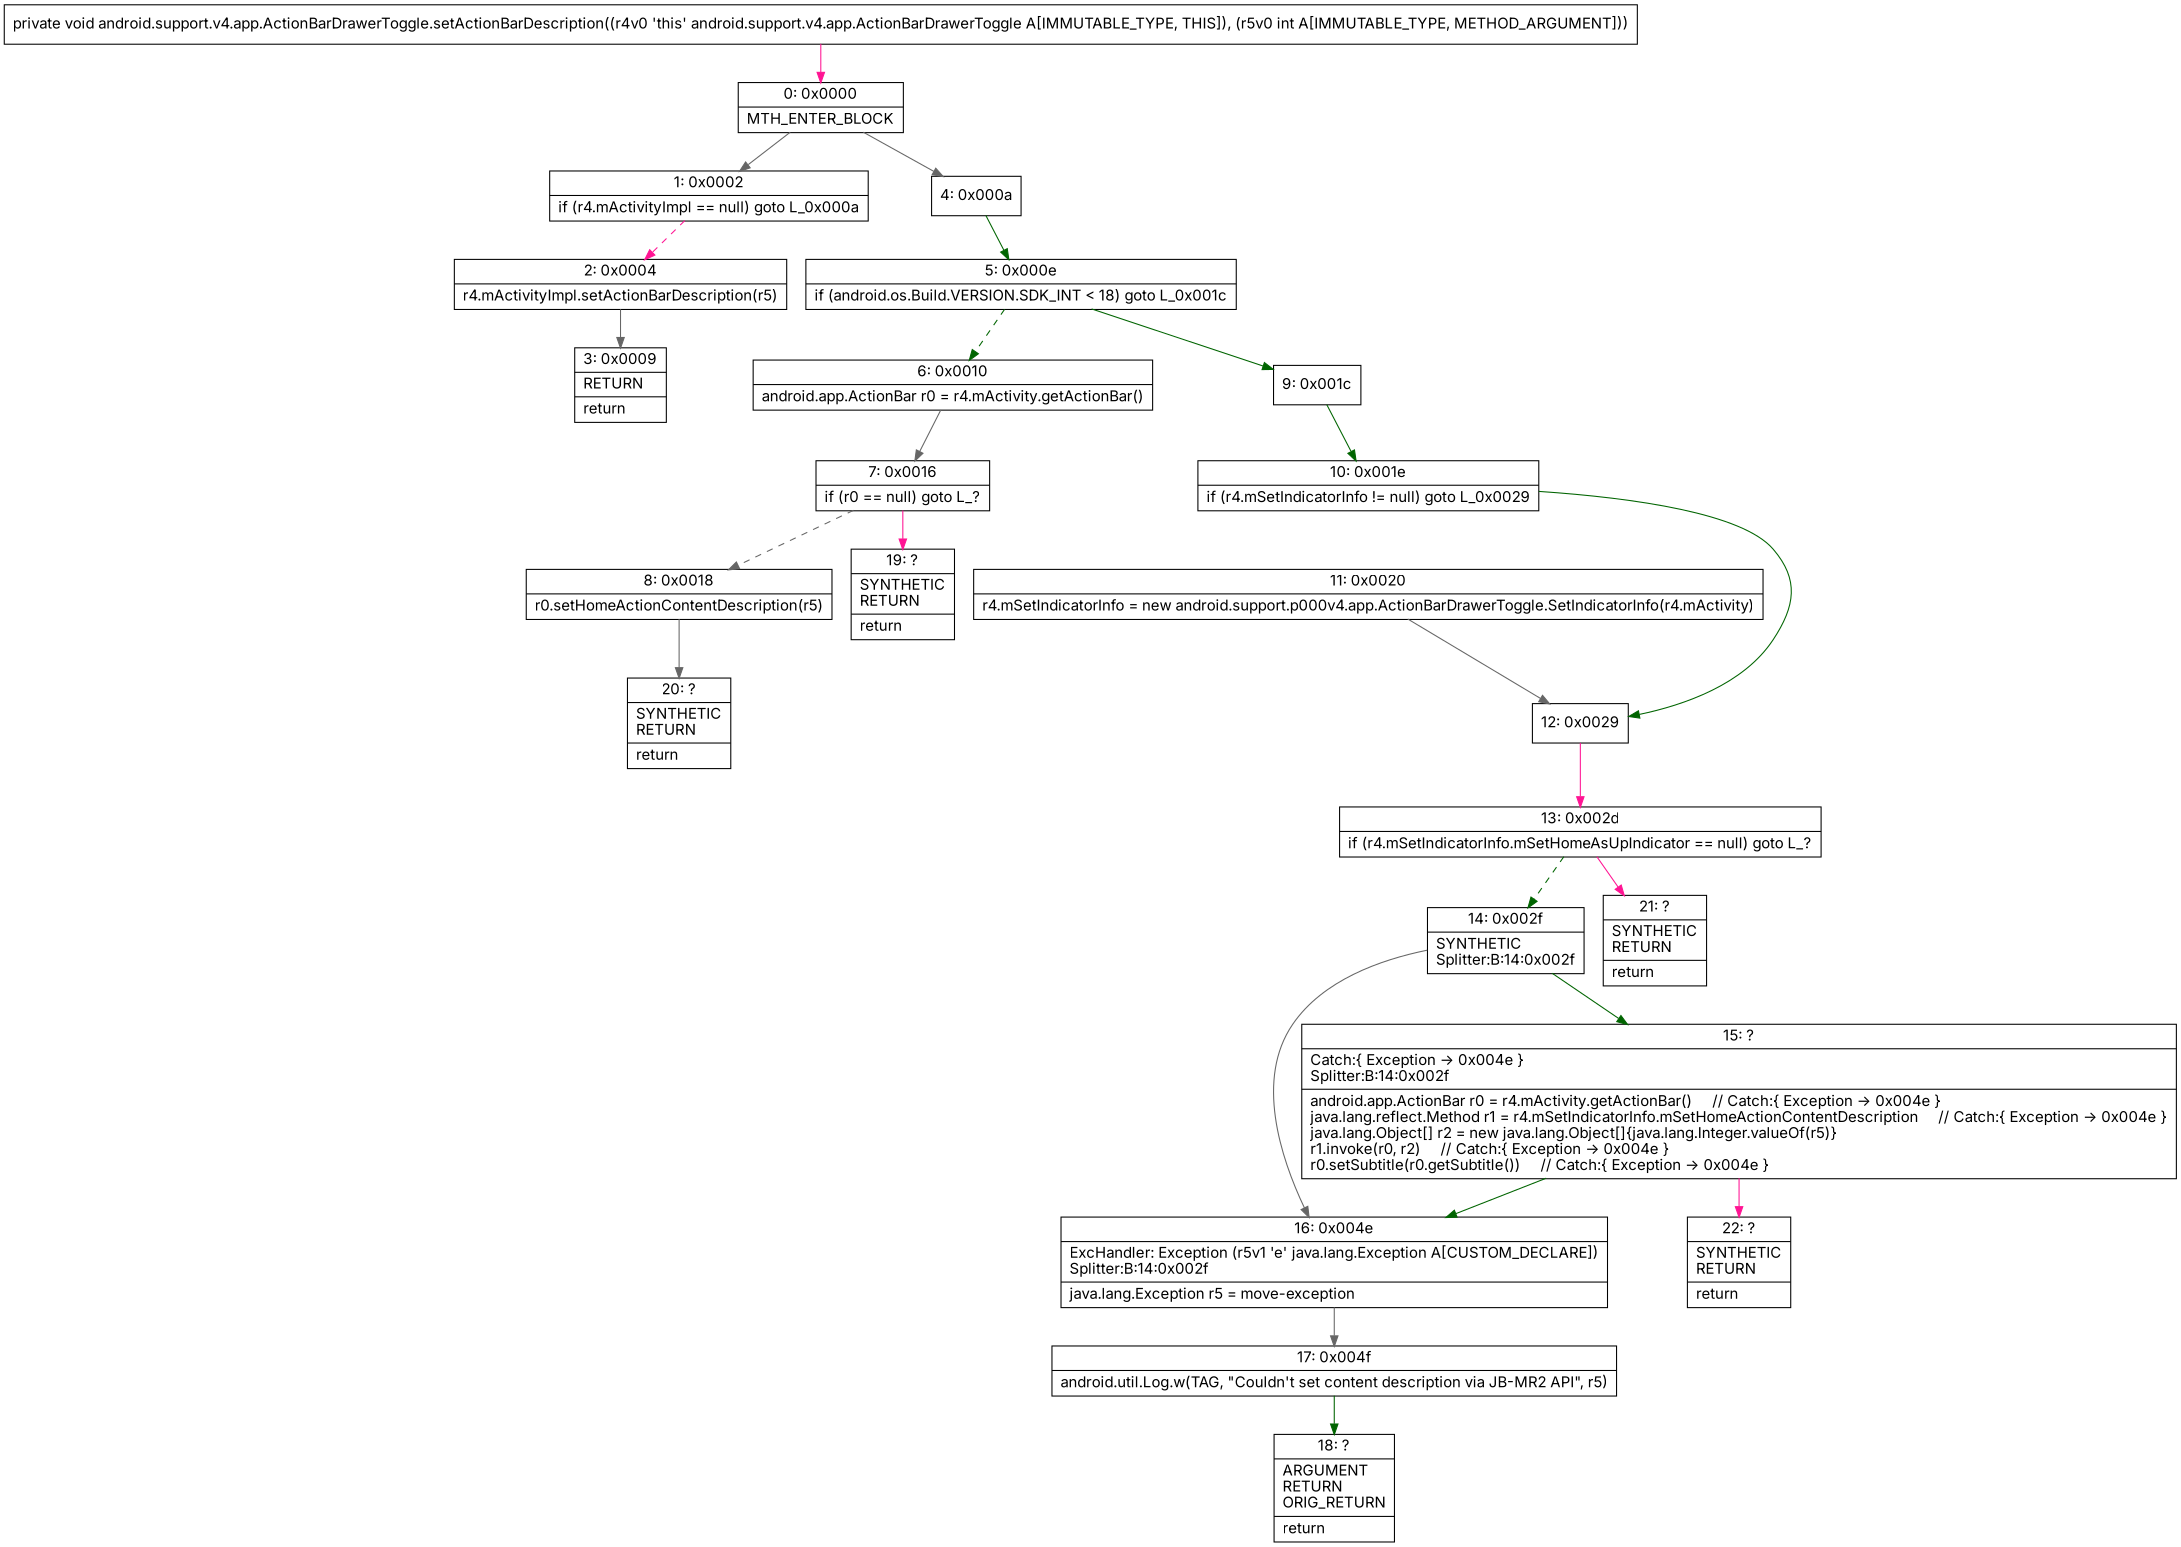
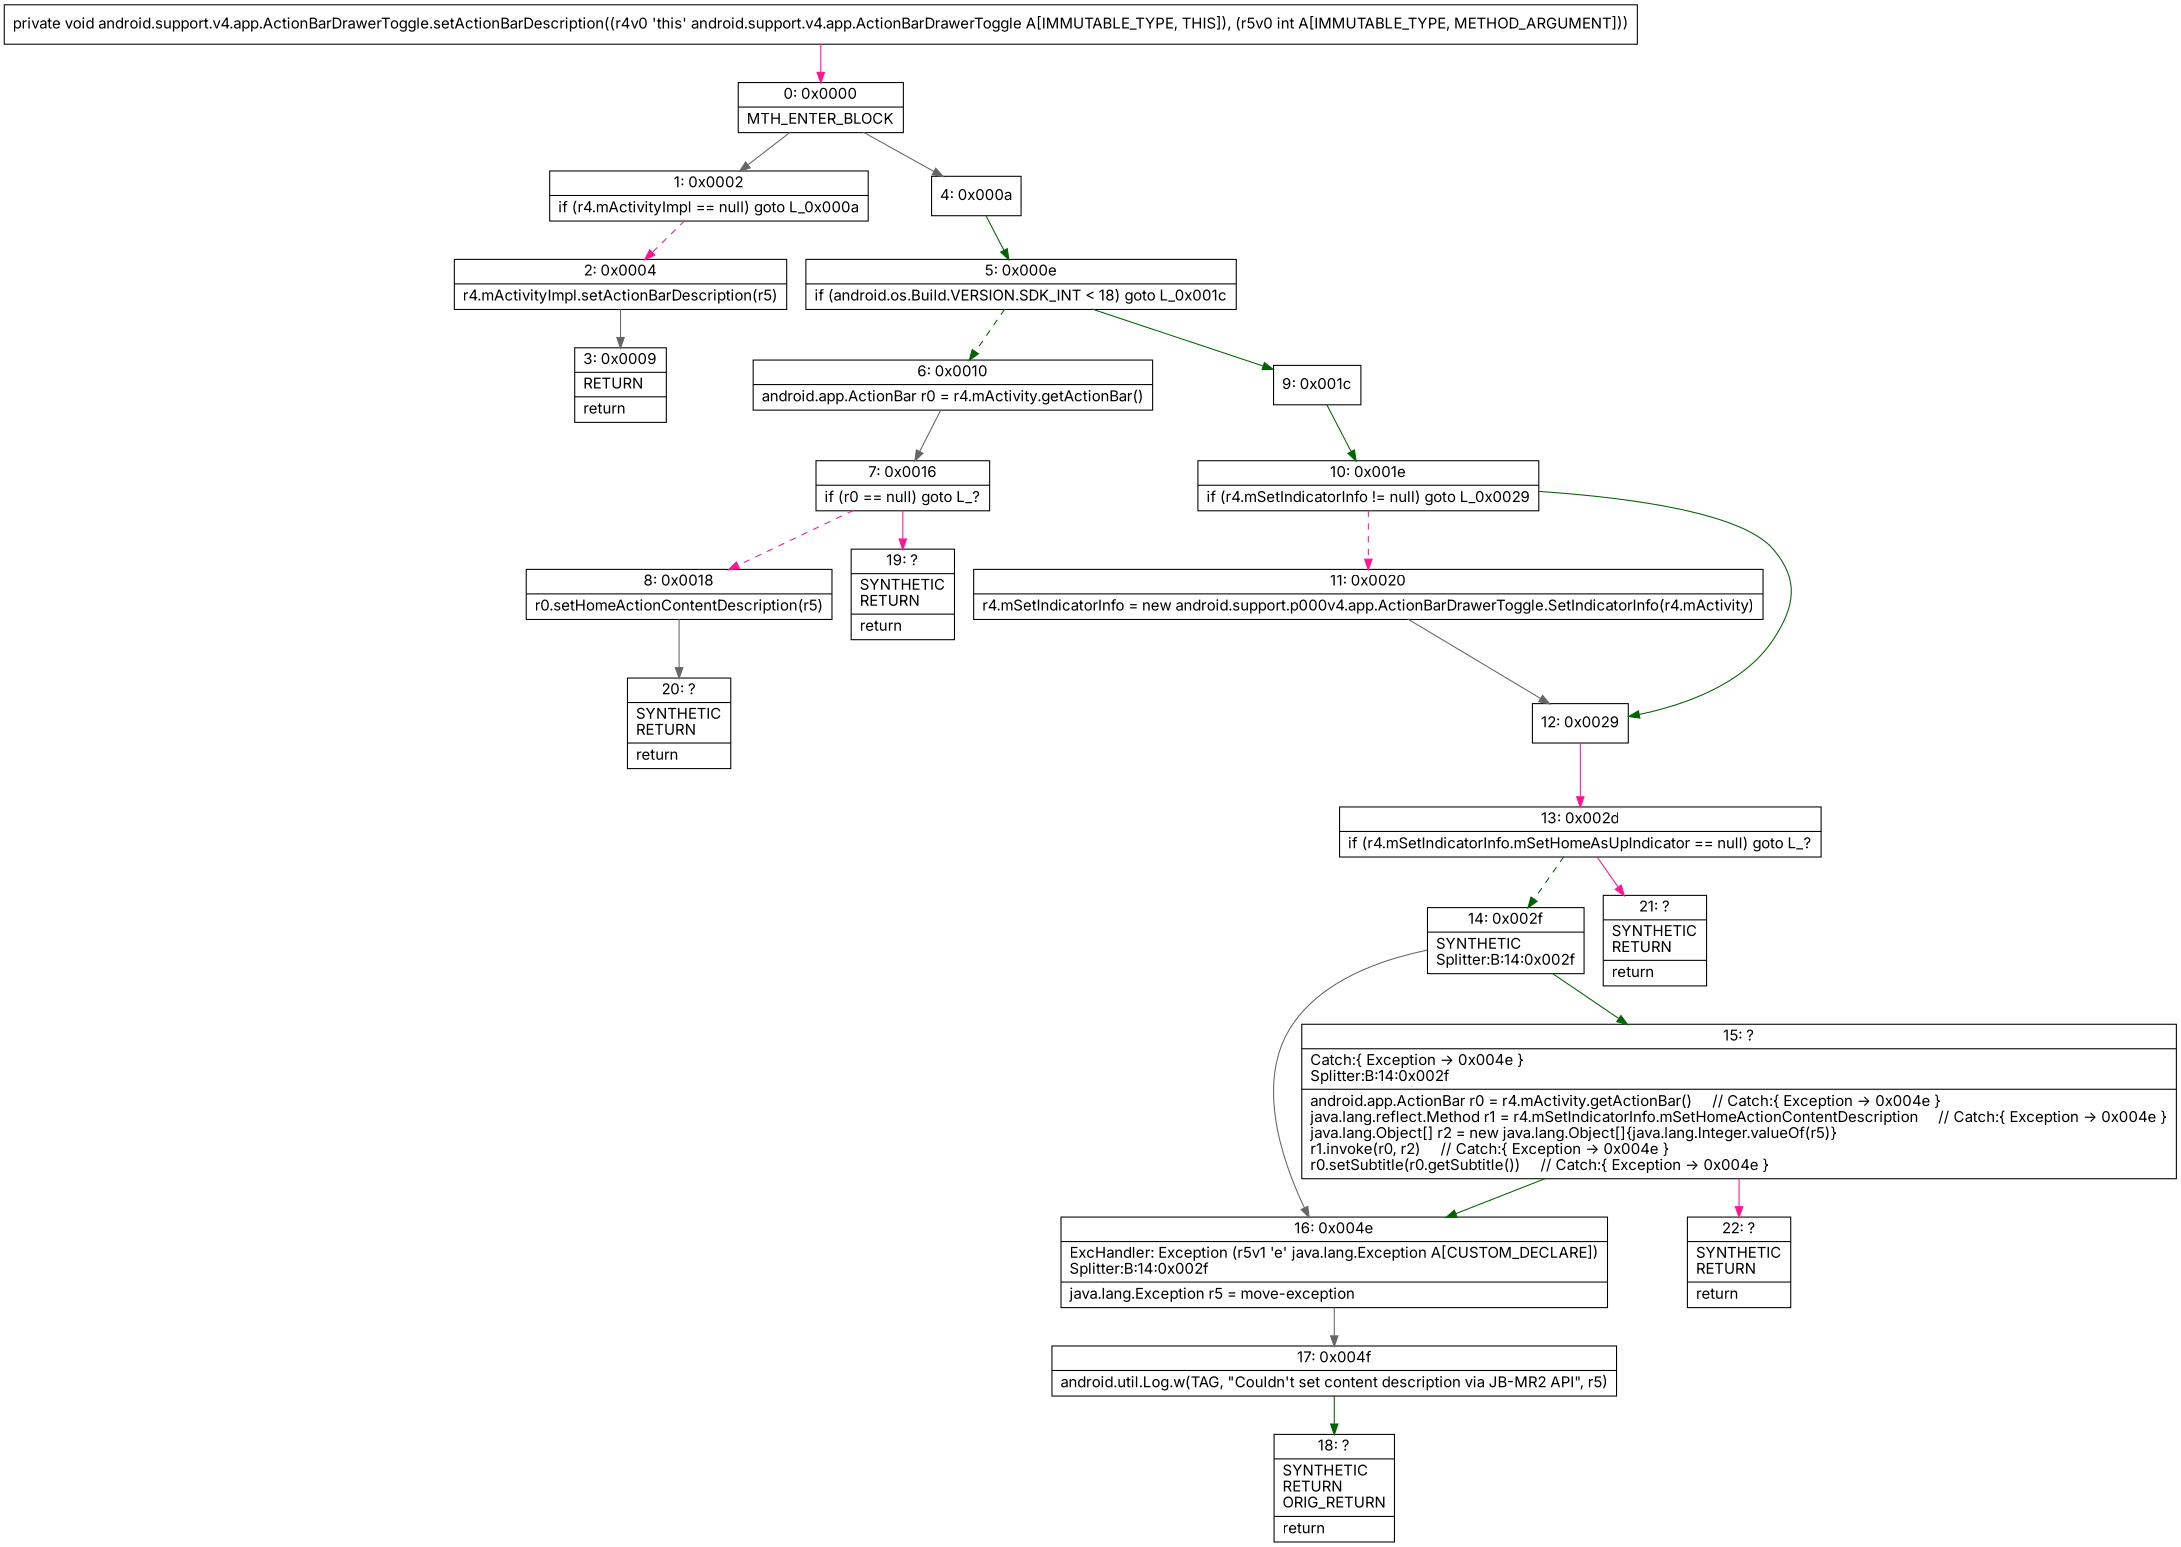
edge "10: 0x001e" -> "11: 0x0020": added
edge "7: 0x0016" -> "8: 0x0018": color gray40 -> deeppink
node "18: ?": text "ARGUMENT" -> "SYNTHETIC"
